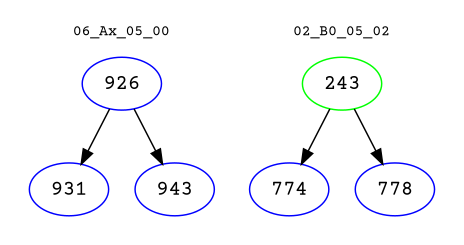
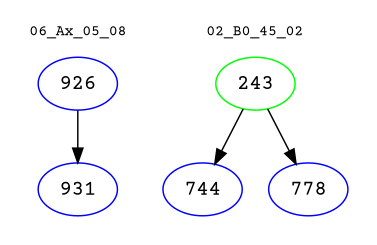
cluster "06_Ax_05_00": label "06_Ax_05_00" -> "06_Ax_05_08"
cluster "02_B0_05_02": label "02_B0_05_02" -> "02_B0_45_02"
node "943": removed
node "774": label "774" -> "744"
